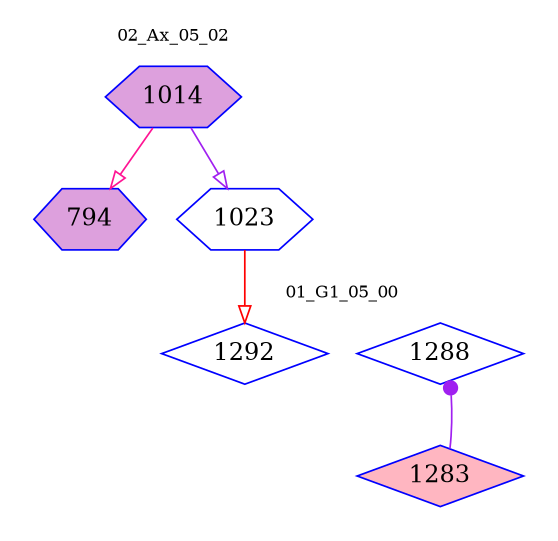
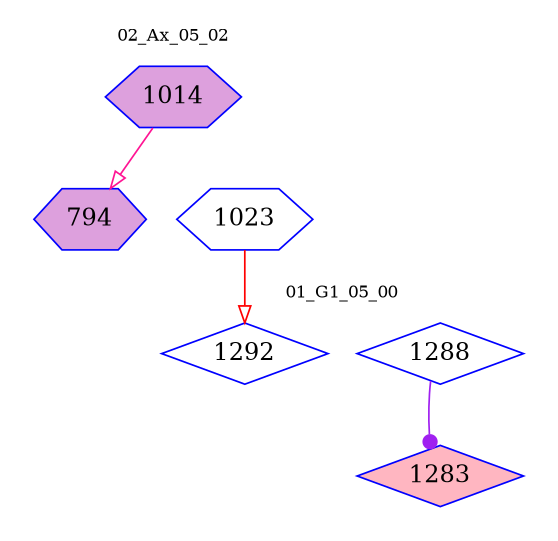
edge "1014" -> "1023": removed
edge "1283" -> "1288": reversed
